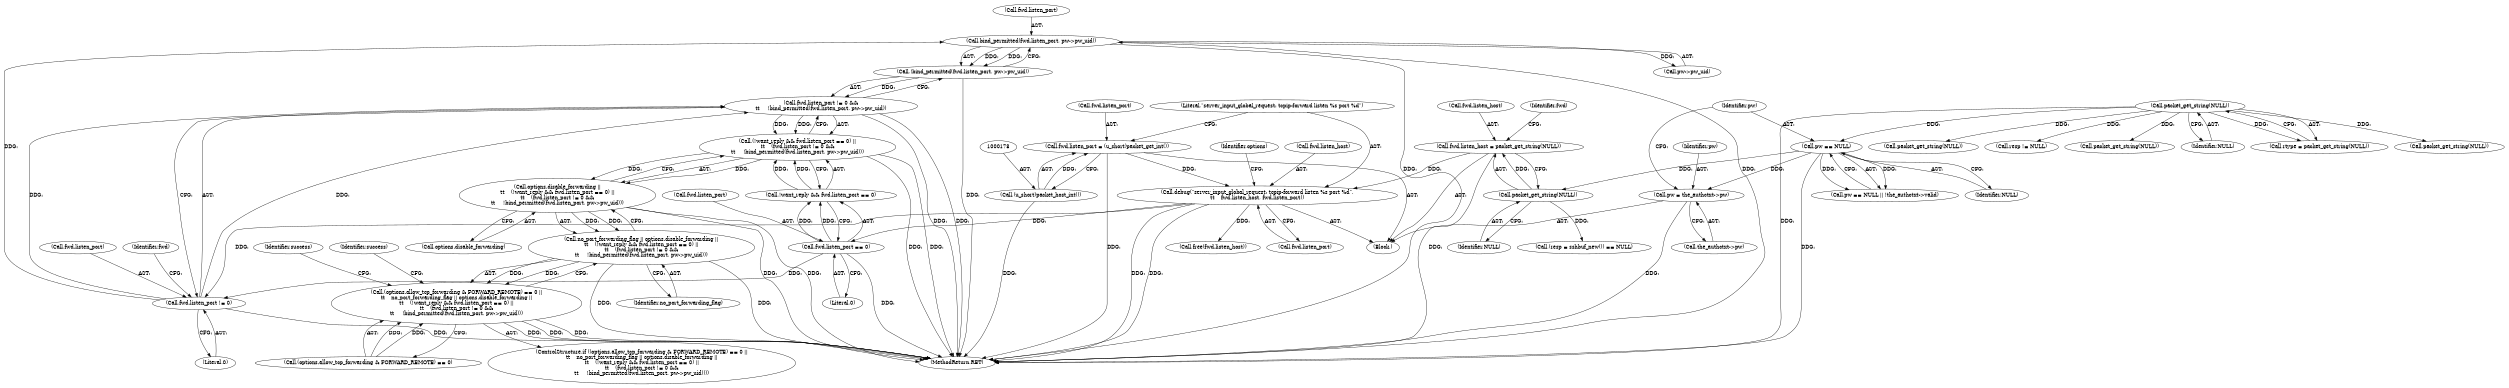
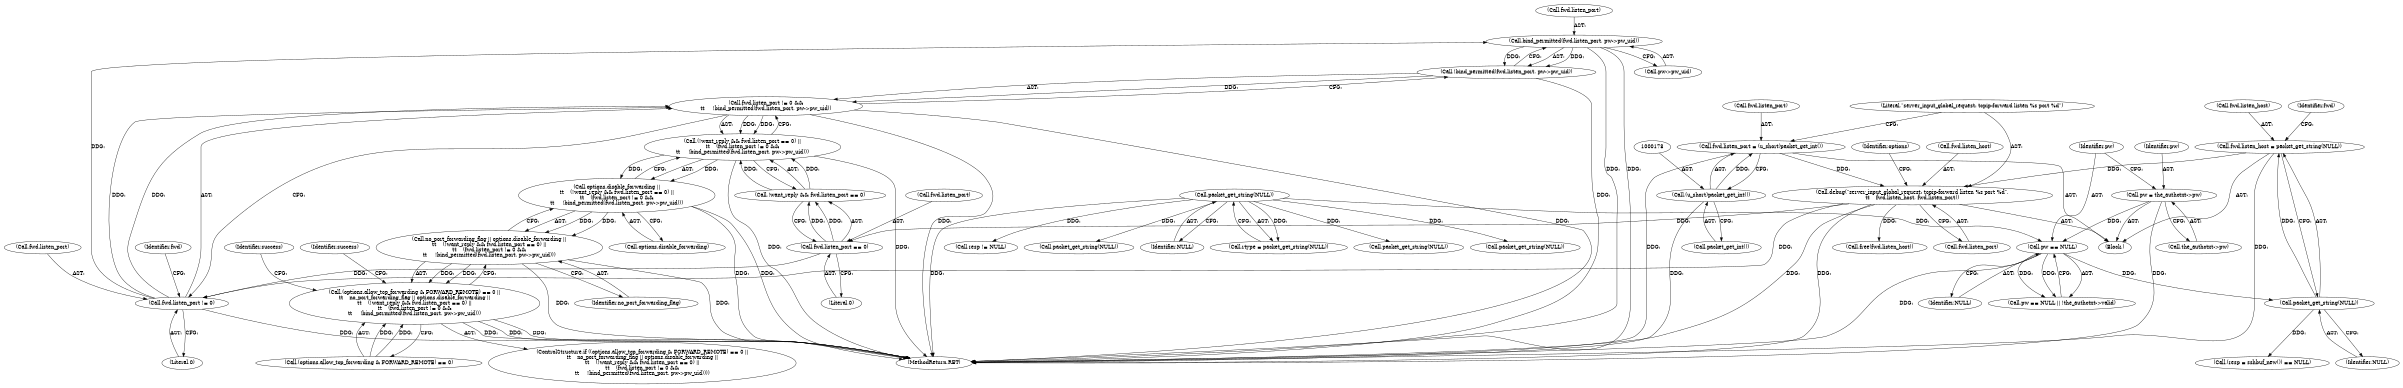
edge "(Call,bind_permitted(fwd.listen_port, pw->pw_uid))" -> "(Call,pw->pw_uid)": label "DDG: " -> "CFG: "
edge "(Call,pw == NULL)" -> "(Call,pw = the_authctxt->pw)": reversed
node "(Call,(u_short)packet_host_int())": label "(Call,(u_short)packet_host_int())" -> "(Call,(u_short)packet_get_int())"
node "(Call,packet_get_int())": added
edge "(Call,fwd.listen_port == 0)" -> "(MethodReturn,RET)": removed, label "DDG:"
